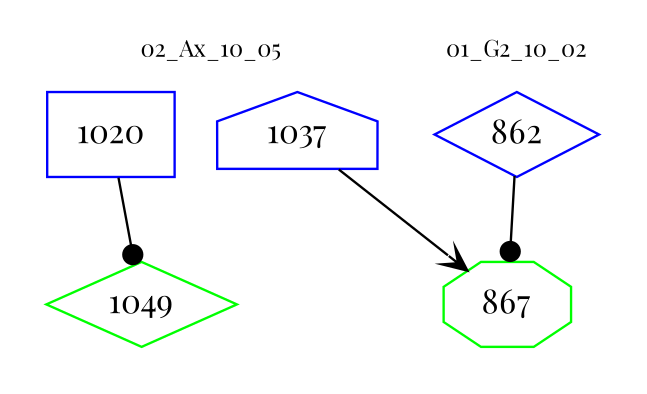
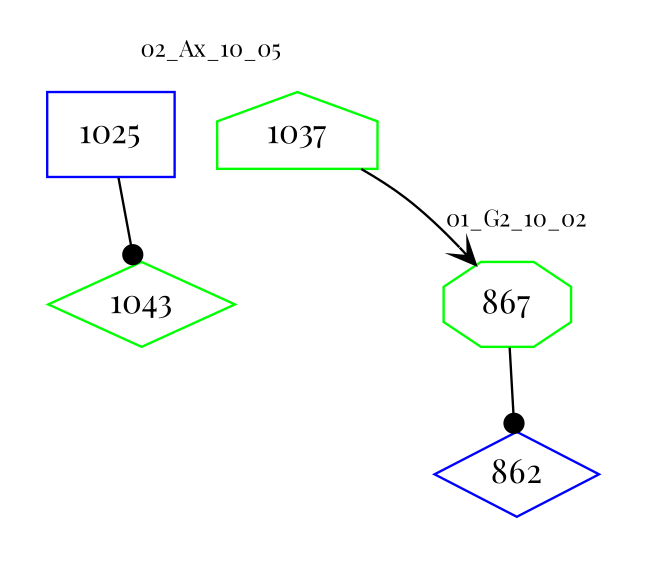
node "1020": label "1020" -> "1025"
node "1037": color blue -> green
edge "862" -> "867": reversed
node "1049": label "1049" -> "1043"
